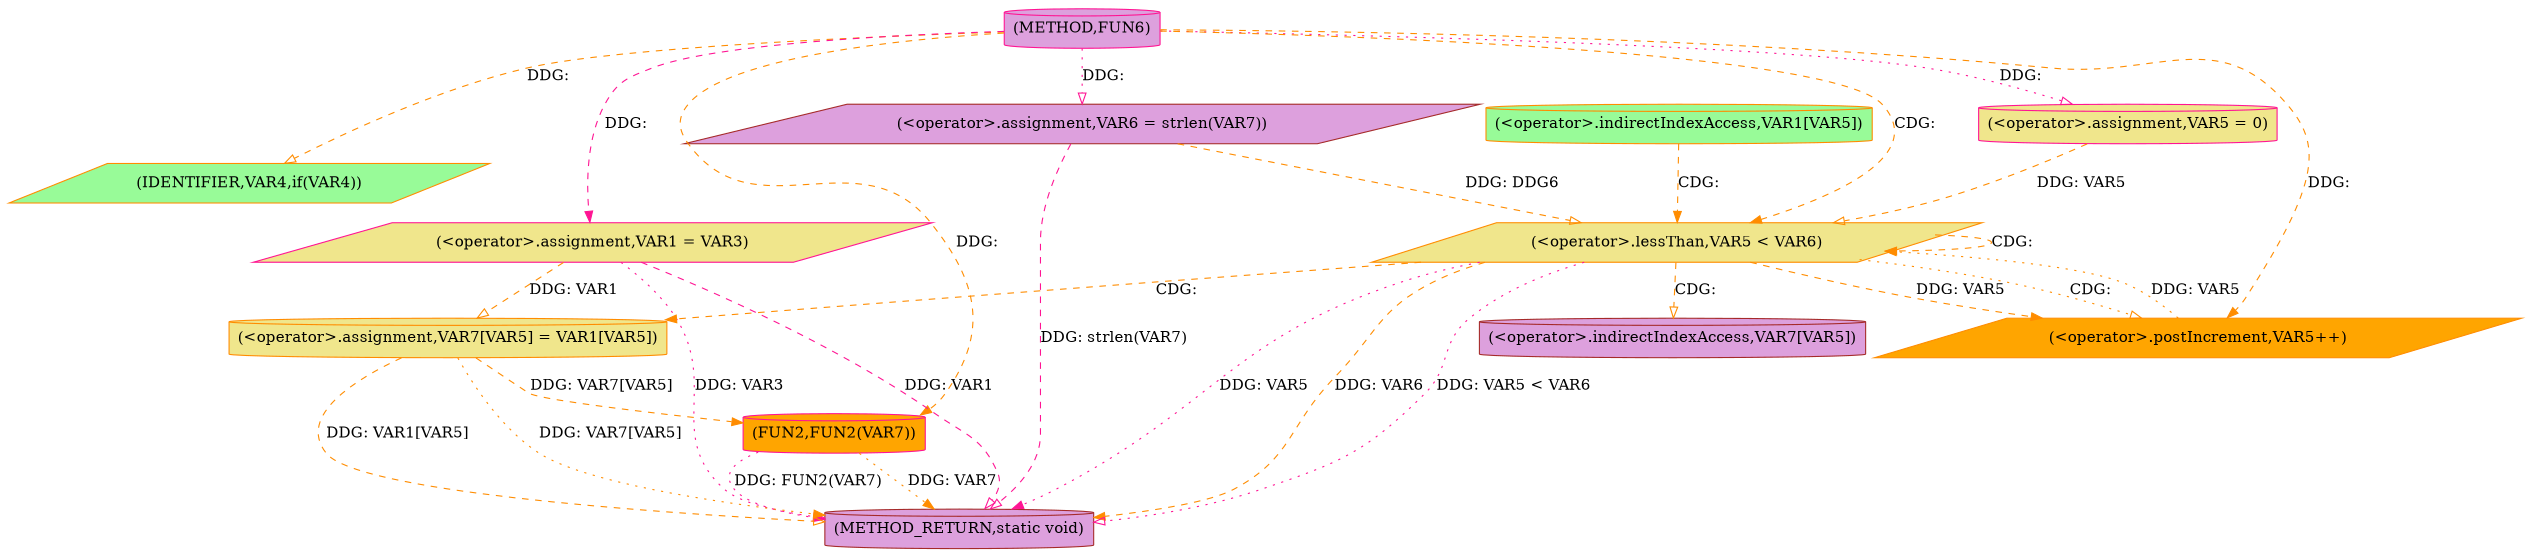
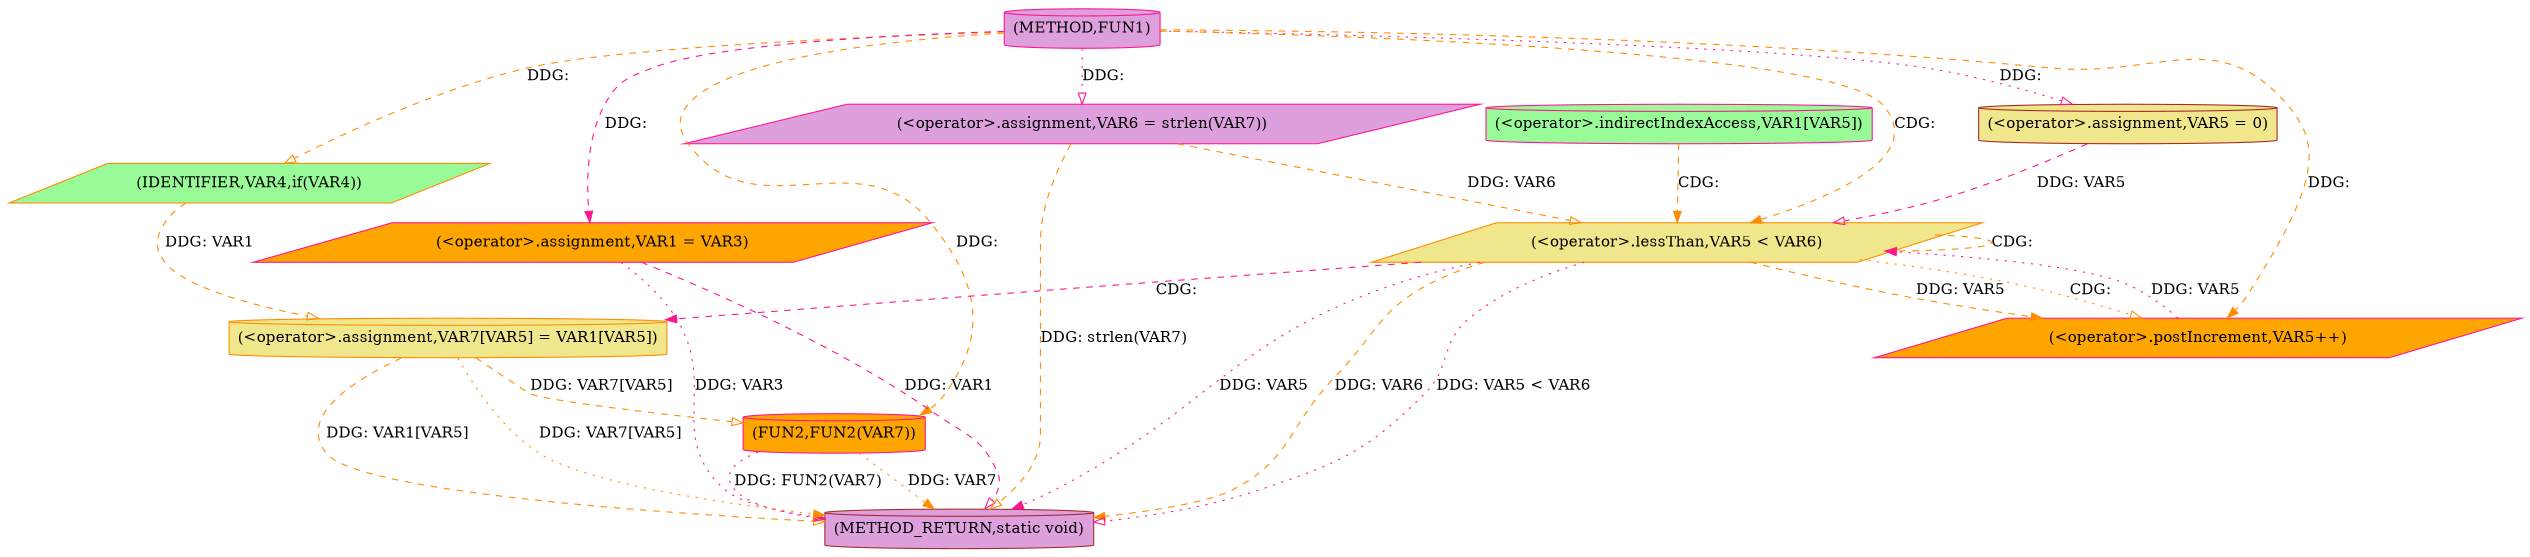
node "(METHOD,FUN6)": label "(METHOD,FUN6)" -> "(METHOD,FUN1)"
node "(<operator>.assignment,VAR6 = strlen(VAR7))": color brown -> deeppink
node "(<operator>.indirectIndexAccess,VAR1[VAR5])": color darkorange -> deeppink
node "(<operator>.assignment,VAR5 = 0)": color deeppink -> brown
edge "(<operator>.assignment,VAR6 = strlen(VAR7))" -> "(<operator>.lessThan,VAR5 < VAR6)": label "DDG: DDG6" -> "DDG: VAR6"
edge "(<operator>.assignment,VAR5 = 0)" -> "(<operator>.lessThan,VAR5 < VAR6)": color darkorange -> deeppink
node "(<operator>.assignment,VAR1 = VAR3)": fillcolor khaki -> orange
edge "(<operator>.postIncrement,VAR5++)" -> "(<operator>.lessThan,VAR5 < VAR6)": color darkorange -> deeppink
edge "(<operator>.assignment,VAR1 = VAR3)" -> "(<operator>.assignment,VAR7[VAR5] = VAR1[VAR5])": now "(IDENTIFIER,VAR4,if(VAR4))" -> "(<operator>.assignment,VAR7[VAR5] = VAR1[VAR5])"
edge "(<operator>.lessThan,VAR5 < VAR6)" -> "(<operator>.assignment,VAR7[VAR5] = VAR1[VAR5])": color darkorange -> deeppink
edge "(<operator>.assignment,VAR6 = strlen(VAR7))" -> "(METHOD_RETURN,static void)": color deeppink -> darkorange
node "(<operator>.indirectIndexAccess,VAR7[VAR5])": removed
node "(<operator>.postIncrement,VAR5++)": color darkorange -> deeppink
edge "(<operator>.assignment,VAR7[VAR5] = VAR1[VAR5])" -> "(FUN2,FUN2(VAR7))": arrowhead normal -> onormal
